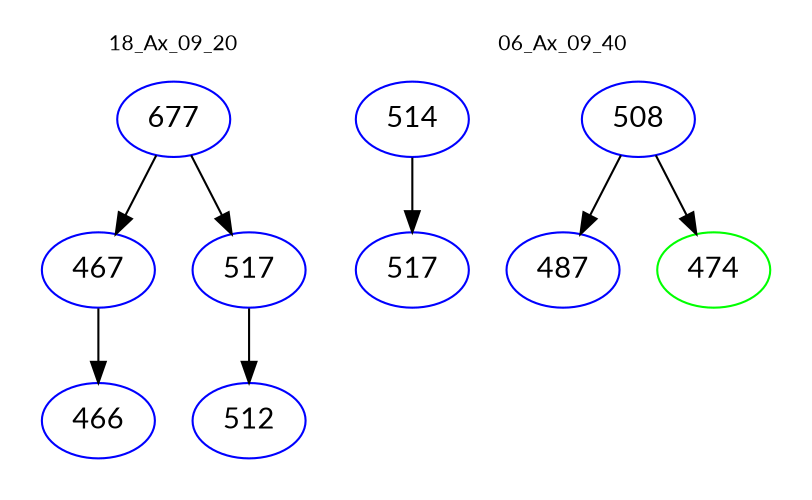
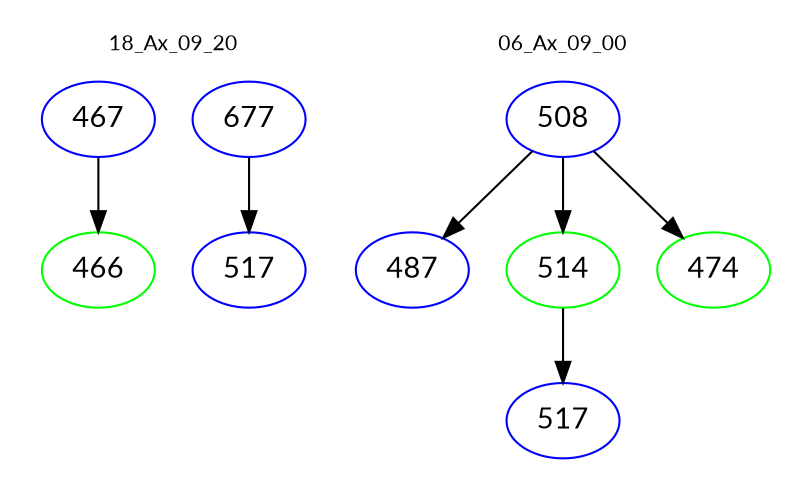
cluster "06_Ax_09_40": label "06_Ax_09_40" -> "06_Ax_09_00"
node "514": color blue -> green
edge "508" -> "514": added
edge "677" -> "467": removed
node "466": color blue -> green
node "512": removed
